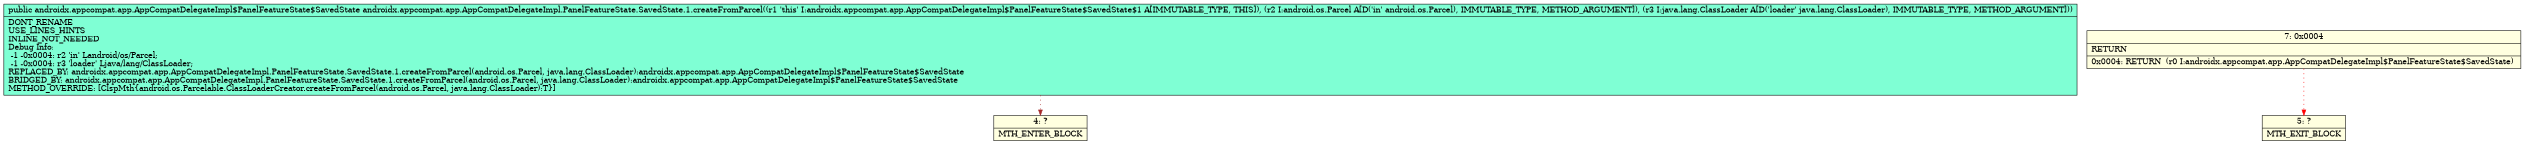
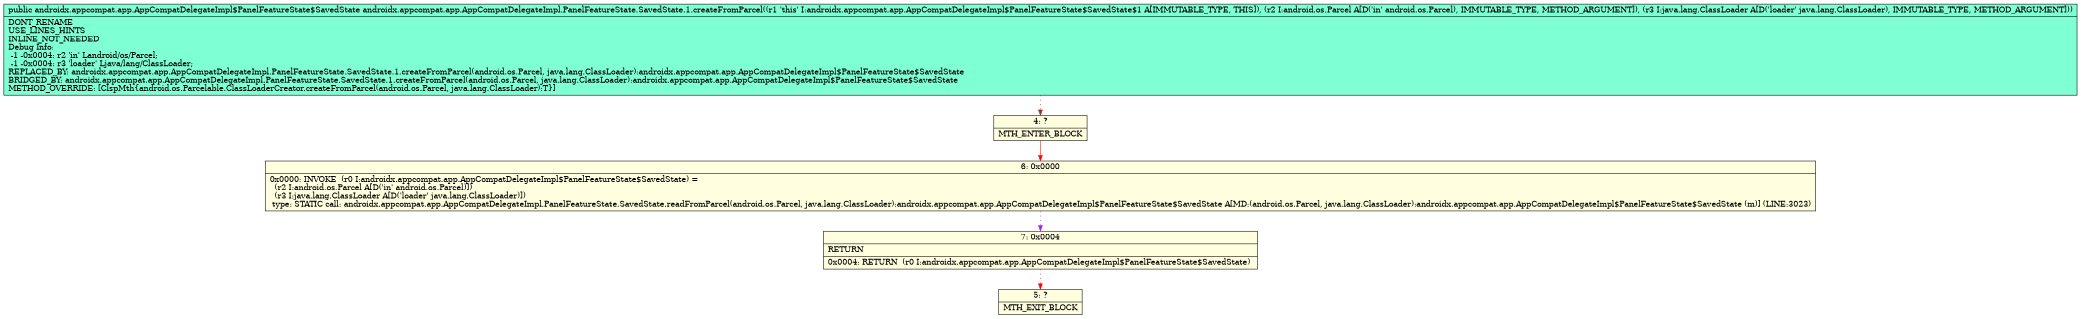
node "6: 0x0000": added
